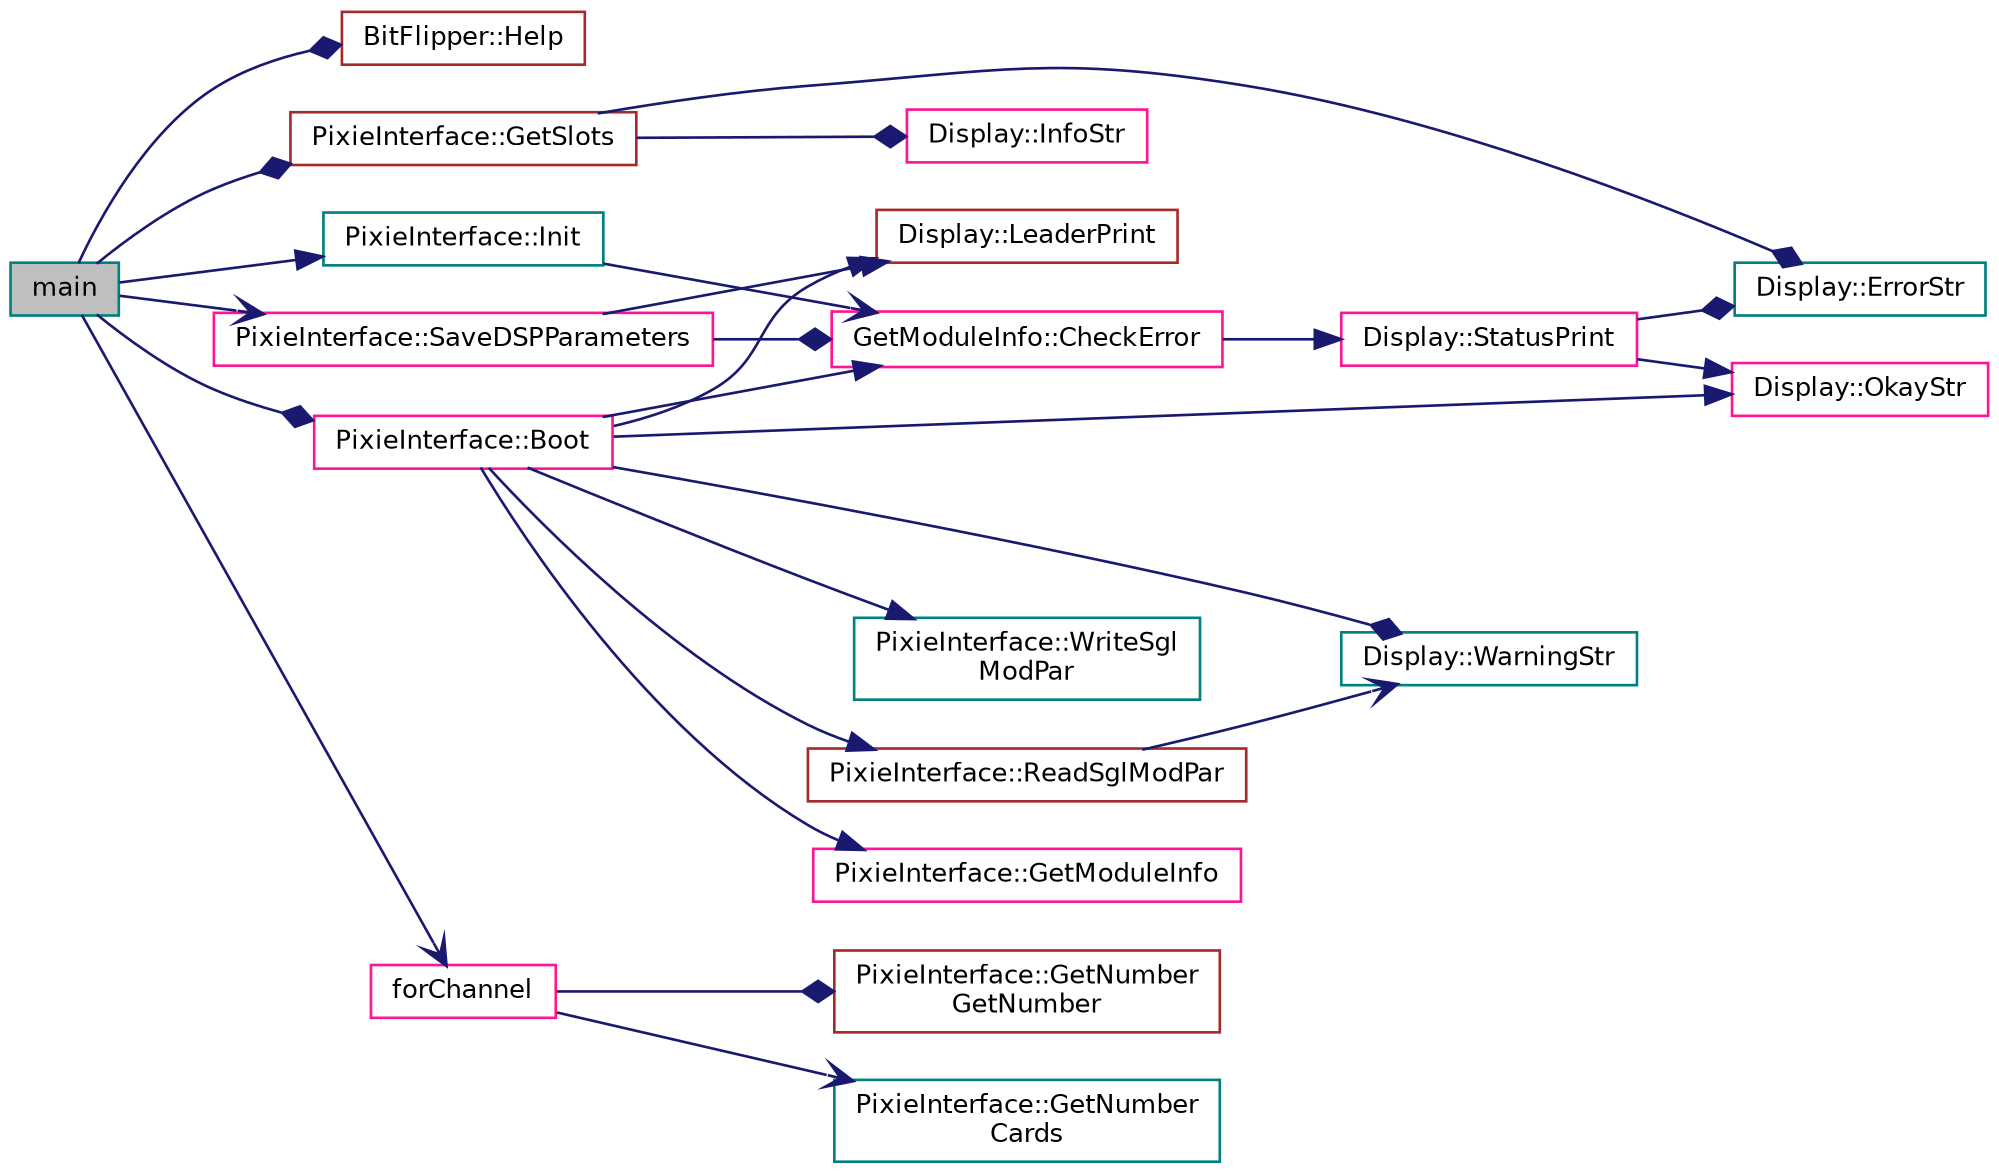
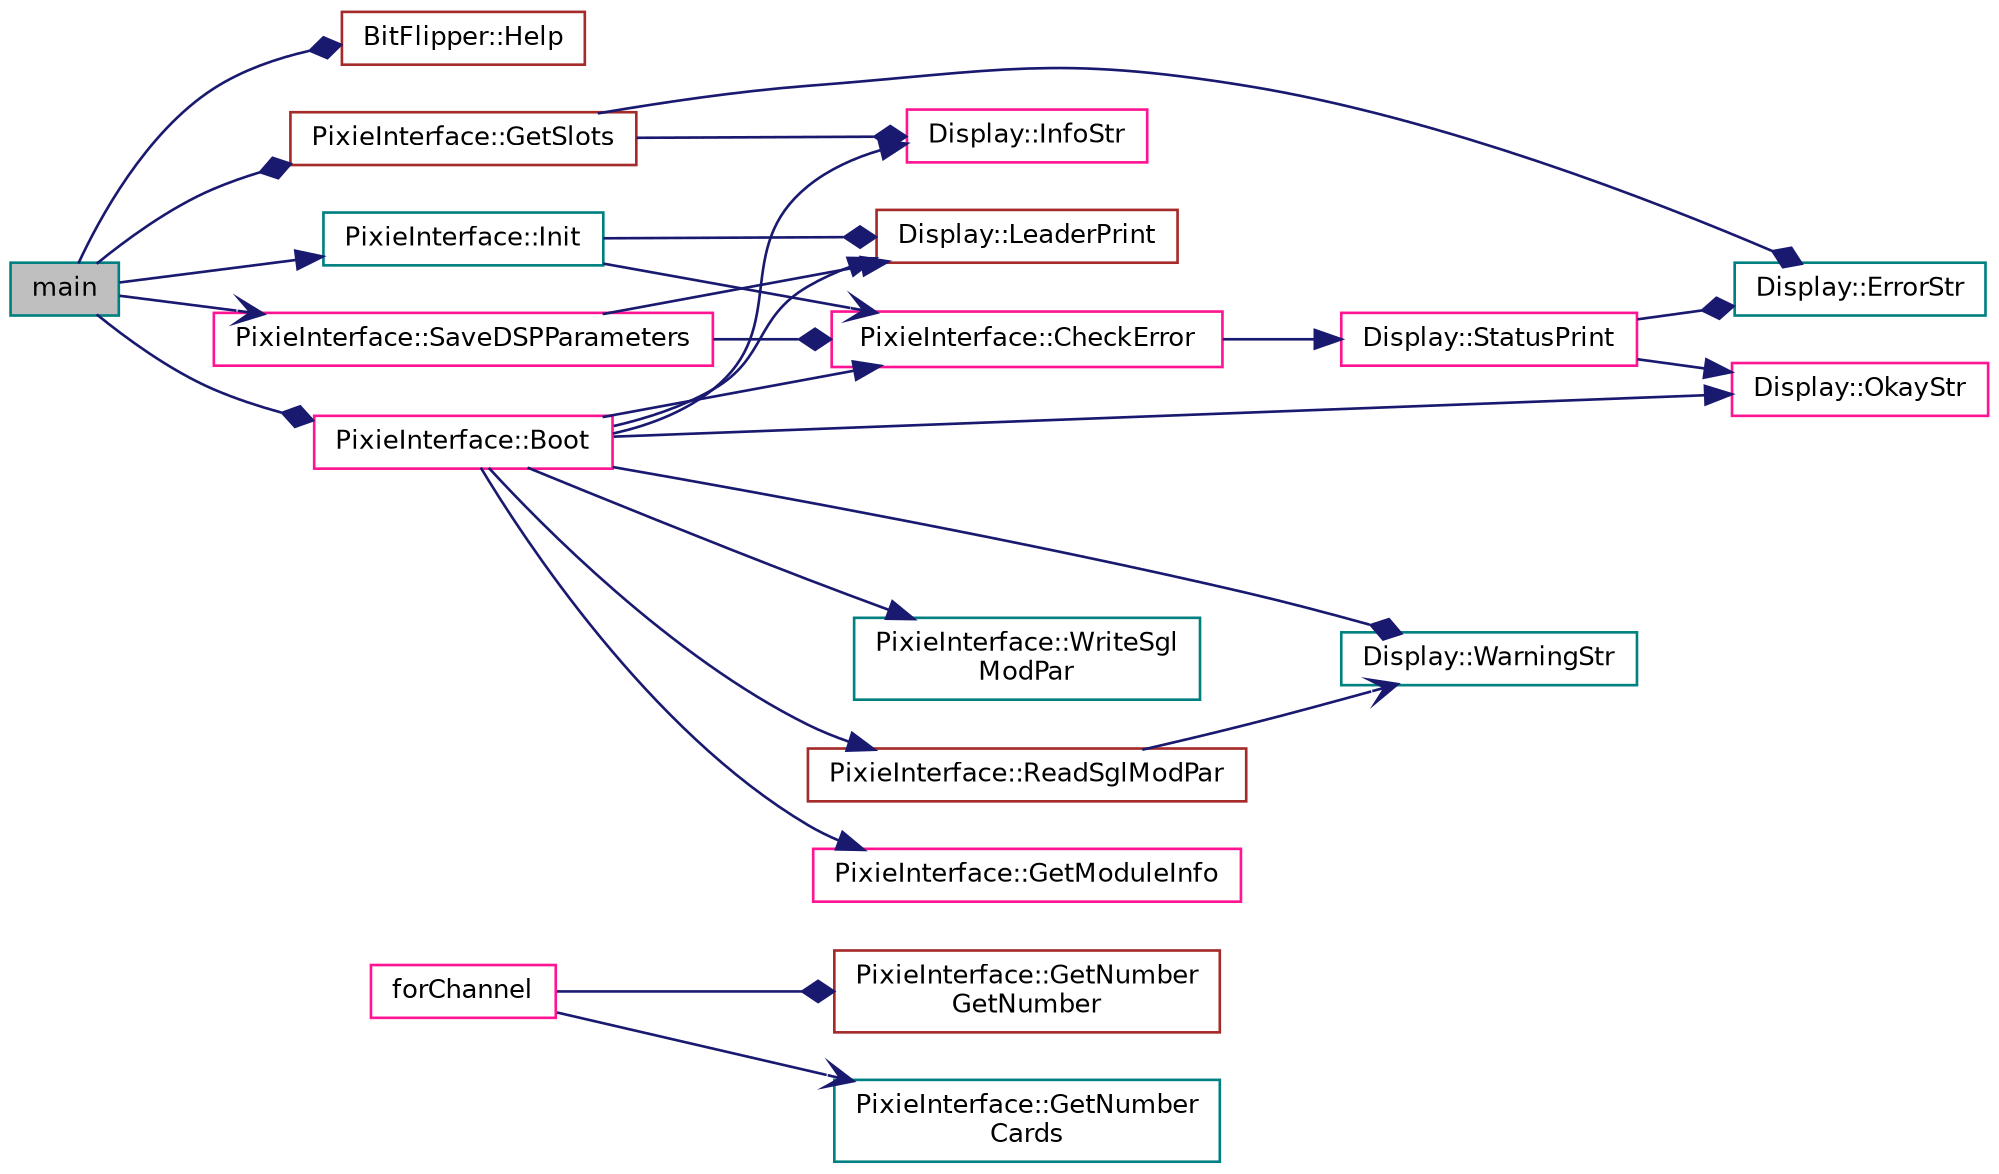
edge "PixieInterface::Init" -> "Display::LeaderPrint": added
edge "PixieInterface::Boot" -> "Display::InfoStr": added
node "GetModuleInfo::CheckError": label "GetModuleInfo::CheckError" -> "PixieInterface::CheckError"
edge "main" -> "forChannel": removed
